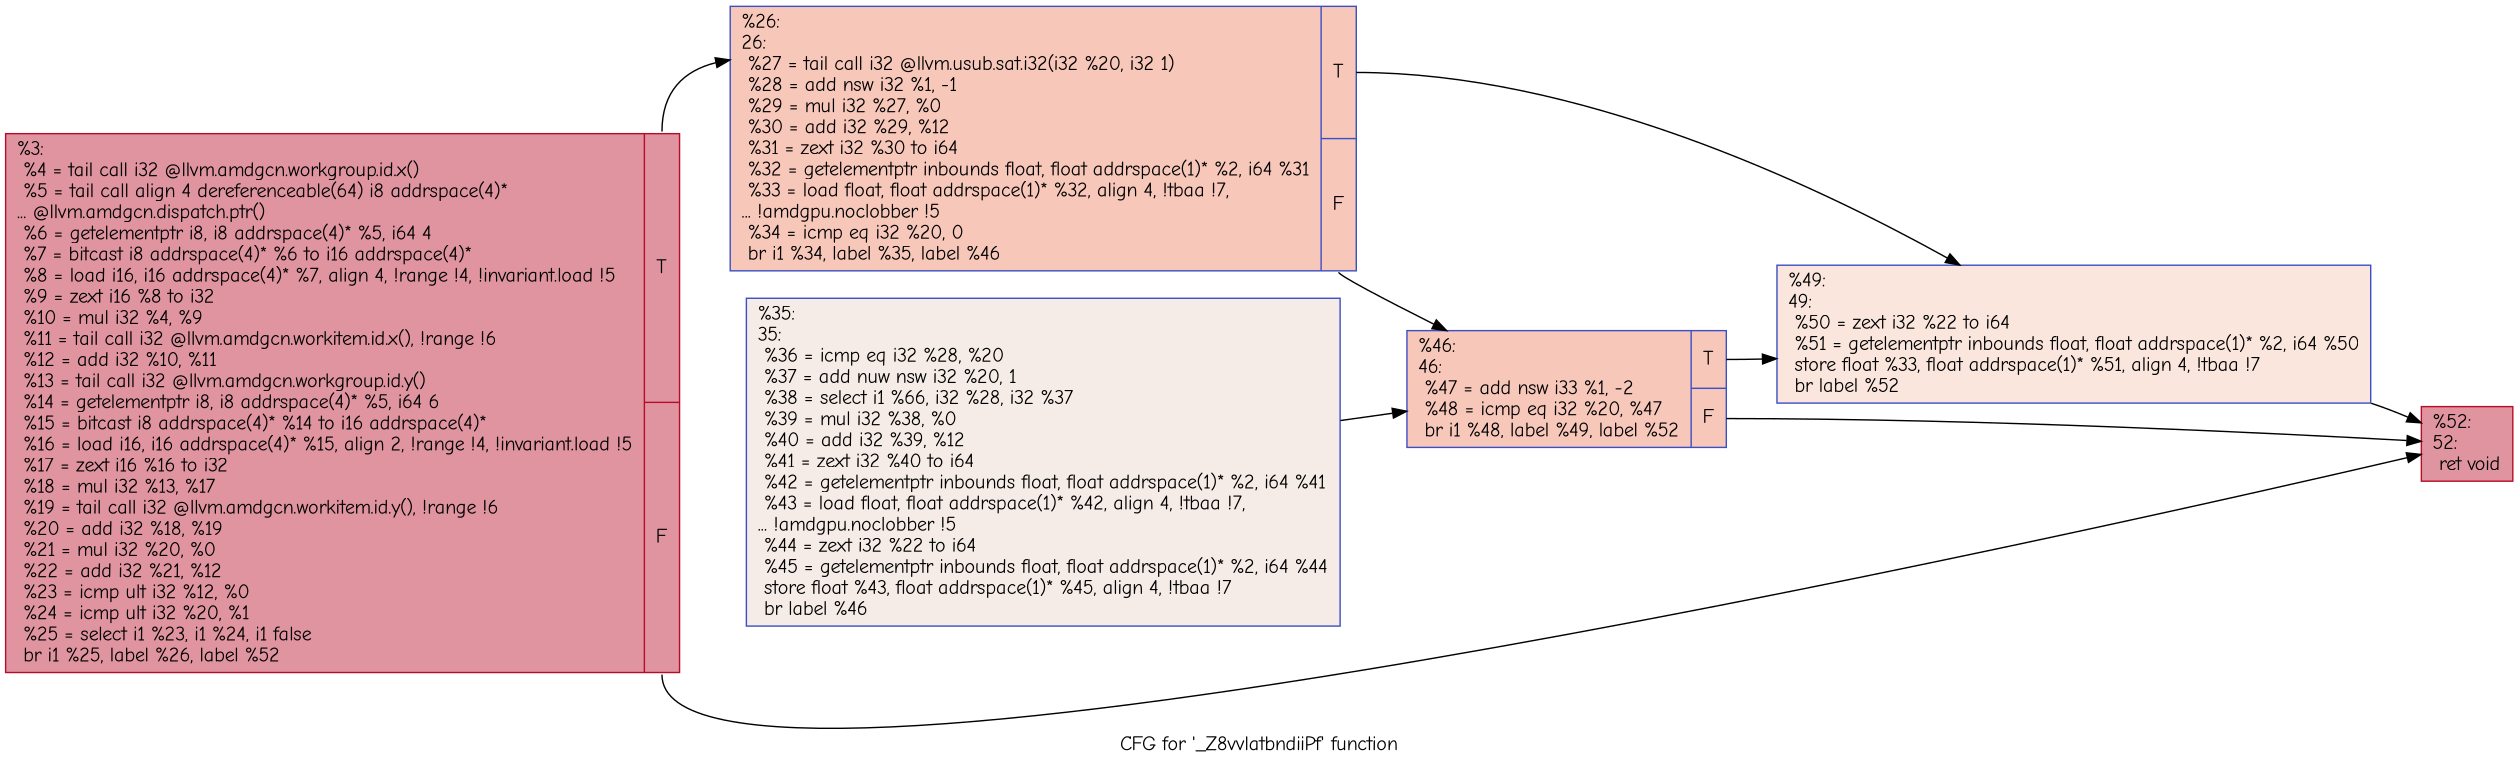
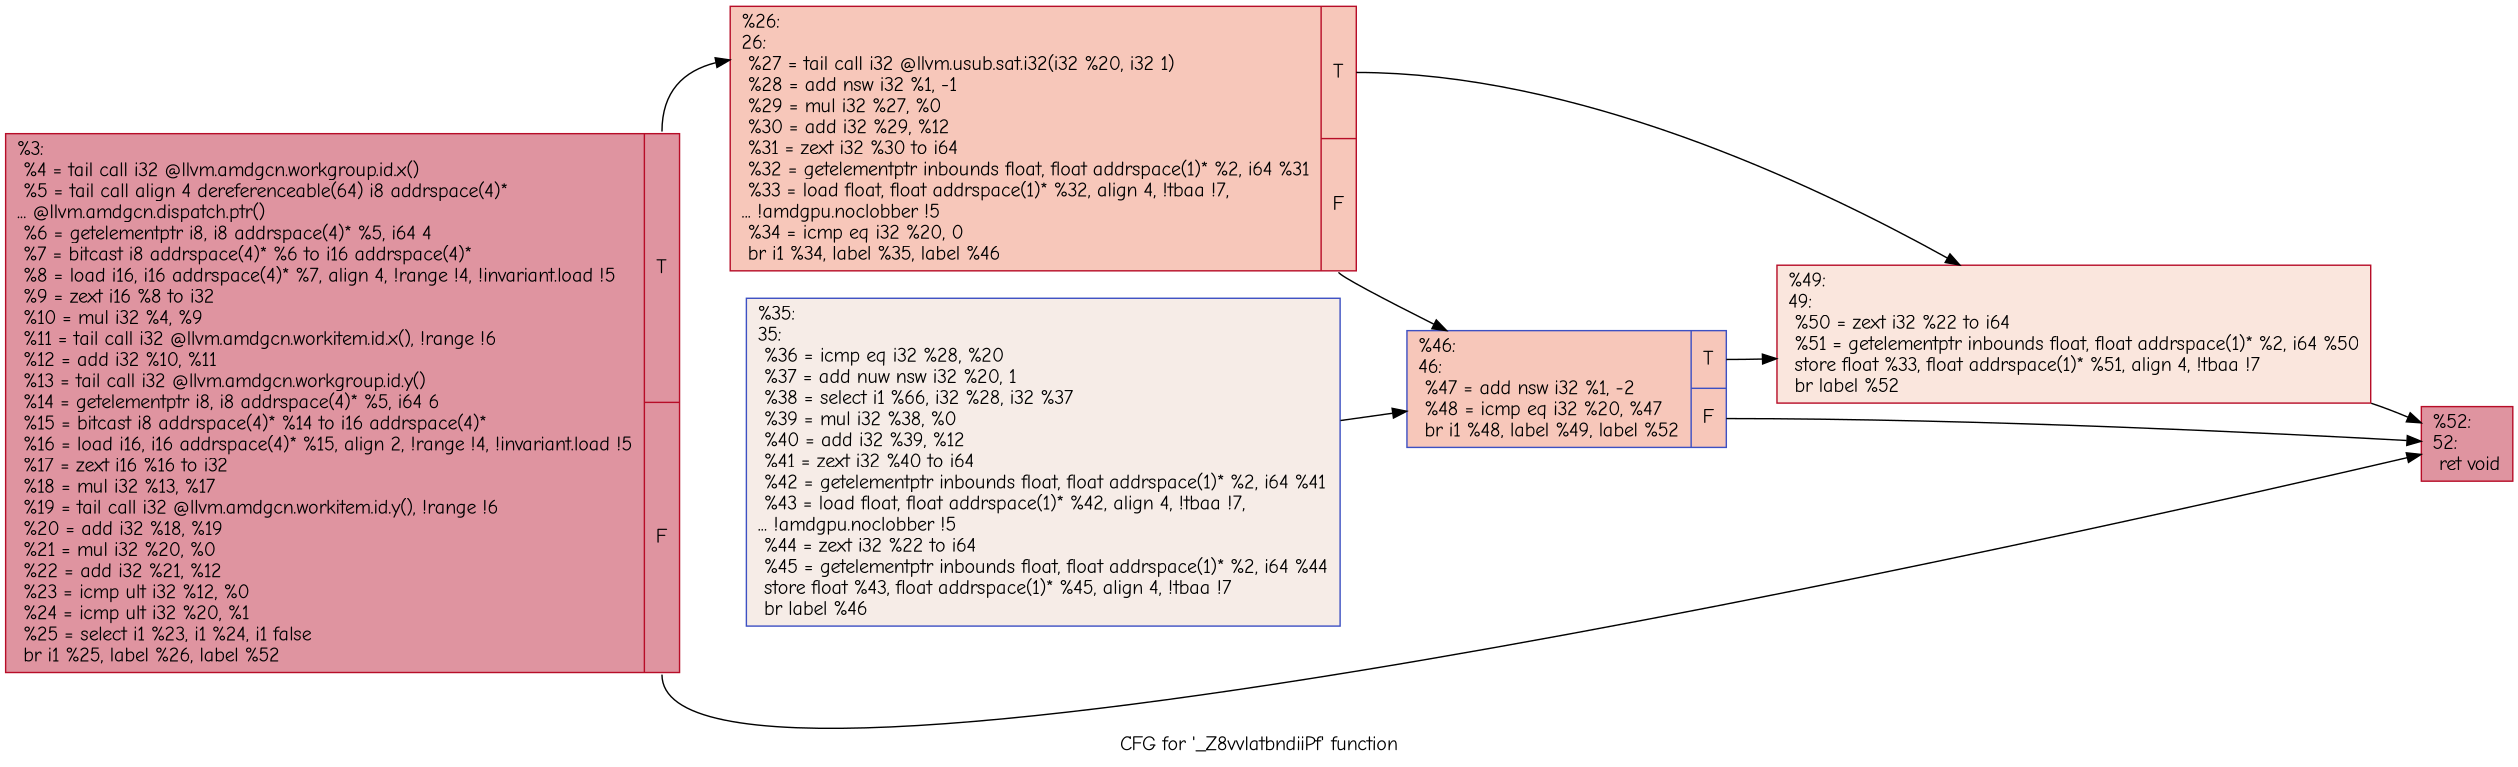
node "%26:": color #3d50c3ff -> #b70d28ff
node "%49:": color #3d50c3ff -> #b70d28ff
node "%46:": text "%47 = add nsw i33 %1, -2" -> "%47 = add nsw i32 %1, -2"
